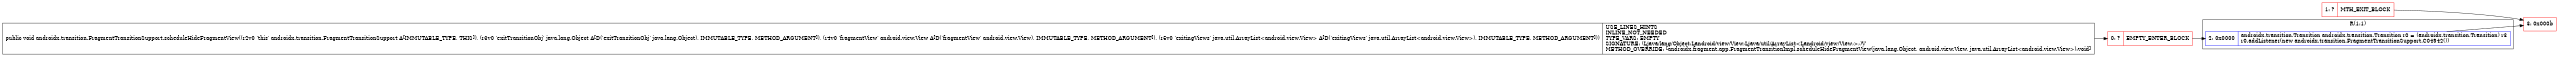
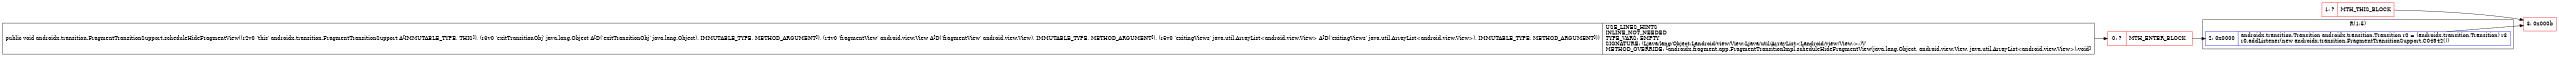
node "1: ?": text "MTH_EXIT_BLOCK" -> "MTH_THIS_BLOCK"
cluster "R(1:1)": label "R(1:1)" -> "R(1:5)"
node "0: ?": text "EMPTY_ENTER_BLOCK" -> "MTH_ENTER_BLOCK"
